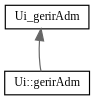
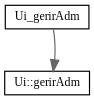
edge "Ui::gerirAdm" -> "Ui_gerirAdm": reversed
